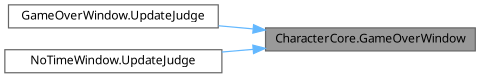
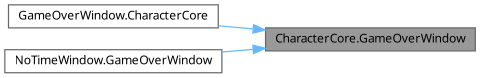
node "GameOverWindow.UpdateJudge": label "GameOverWindow.UpdateJudge" -> "GameOverWindow.CharacterCore"
node "NoTimeWindow.UpdateJudge": label "NoTimeWindow.UpdateJudge" -> "NoTimeWindow.GameOverWindow"
